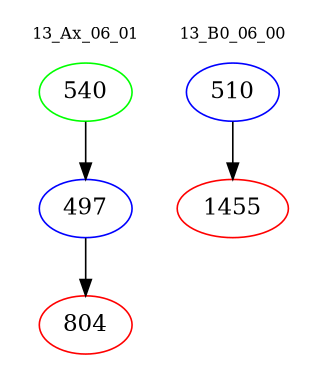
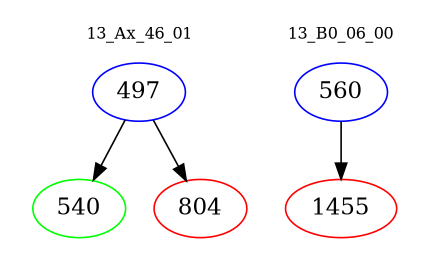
cluster "13_Ax_06_01": label "13_Ax_06_01" -> "13_Ax_46_01"
node "510": label "510" -> "560"
edge "540" -> "497": reversed
